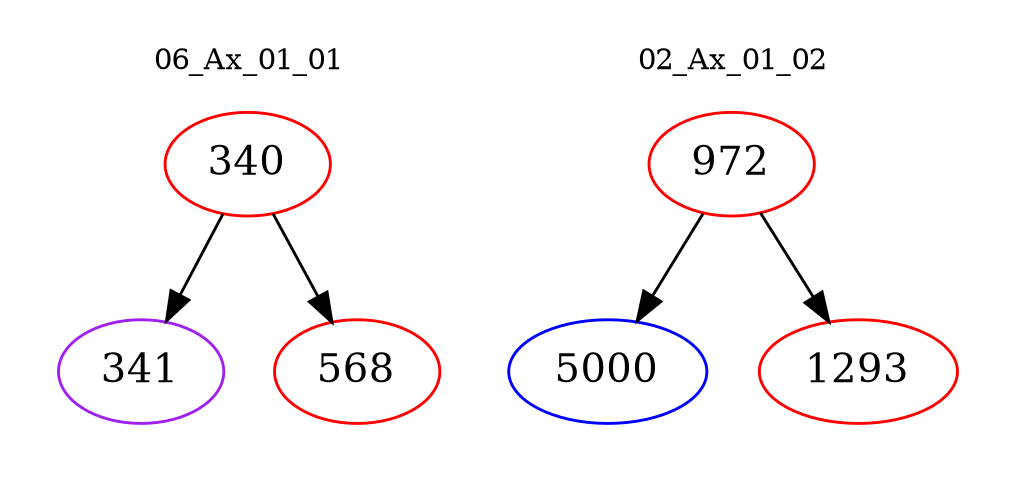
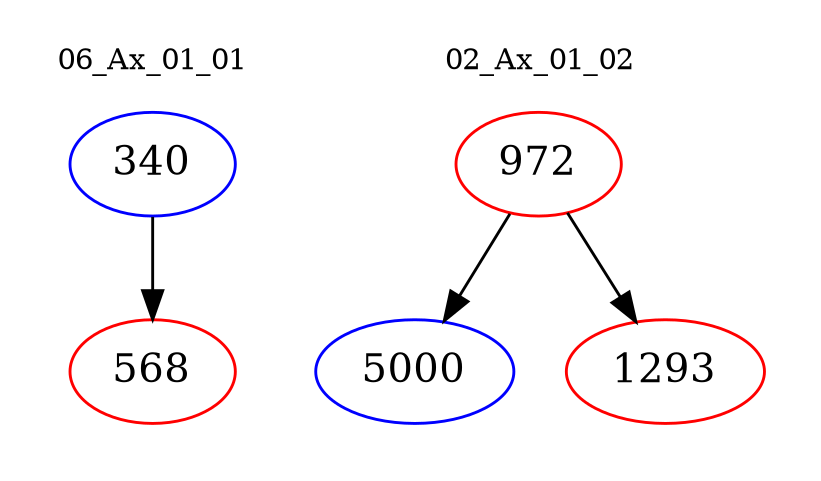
node "340": color red -> blue
node "341": removed
